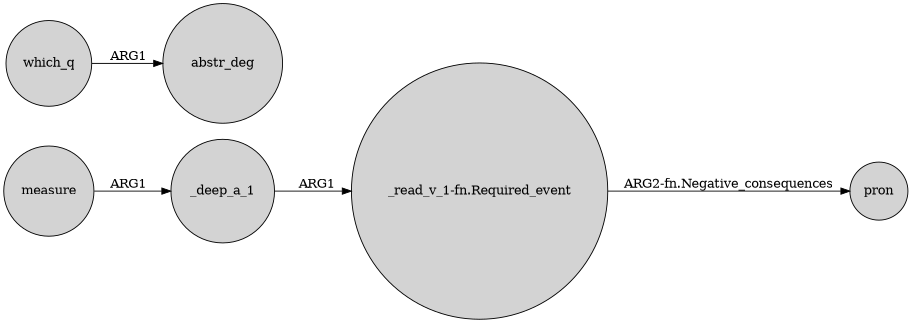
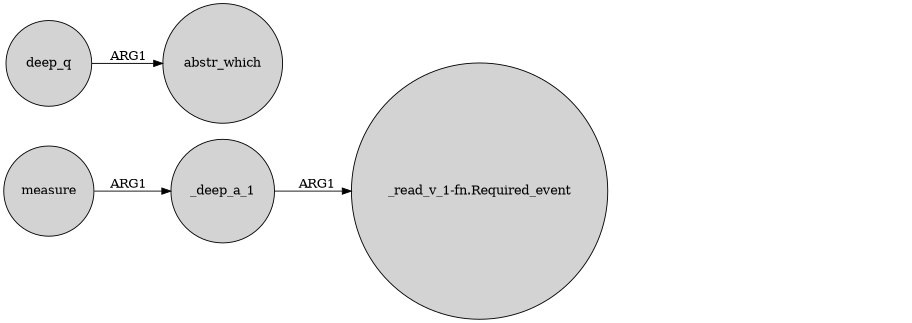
node "which_q": label "which_q" -> "deep_q"
node "abstr_deg": label "abstr_deg" -> "abstr_which"
node "pron": removed
